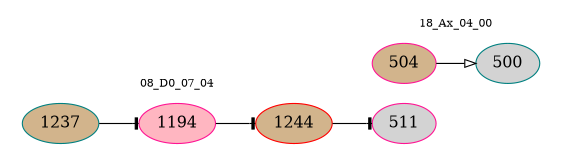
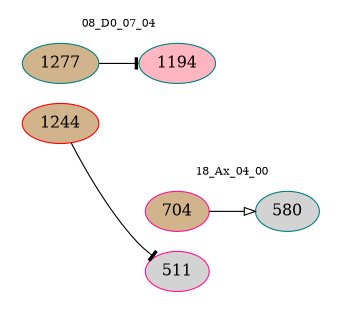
node "504": label "504" -> "704"
node "500": label "500" -> "580"
node "1237": label "1237" -> "1277"
node "1194": color deeppink -> teal
edge "1194" -> "1244": removed
